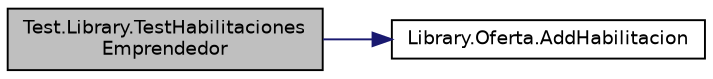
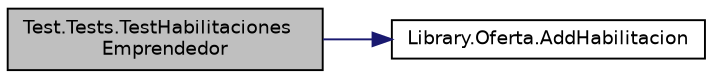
node "Test.Library.TestHabilitaciones Emprendedor": label "Test.Library.TestHabilitaciones Emprendedor" -> "Test.Tests.TestHabilitaciones Emprendedor"
